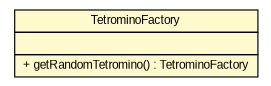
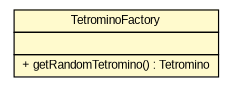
node "TetrominoFactory": text "+ getRandomTetromino() : TetrominoFactory" -> "+ getRandomTetromino() : Tetromino"
